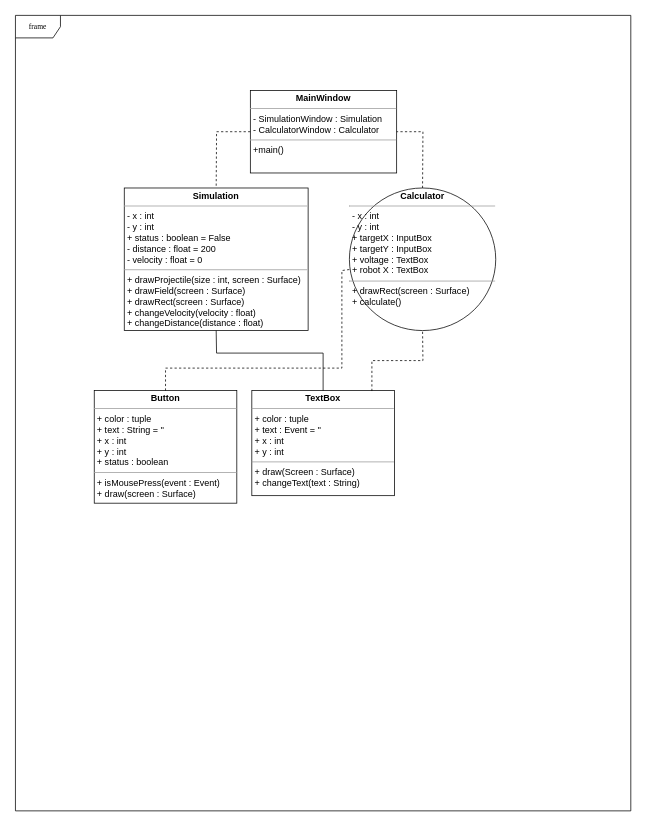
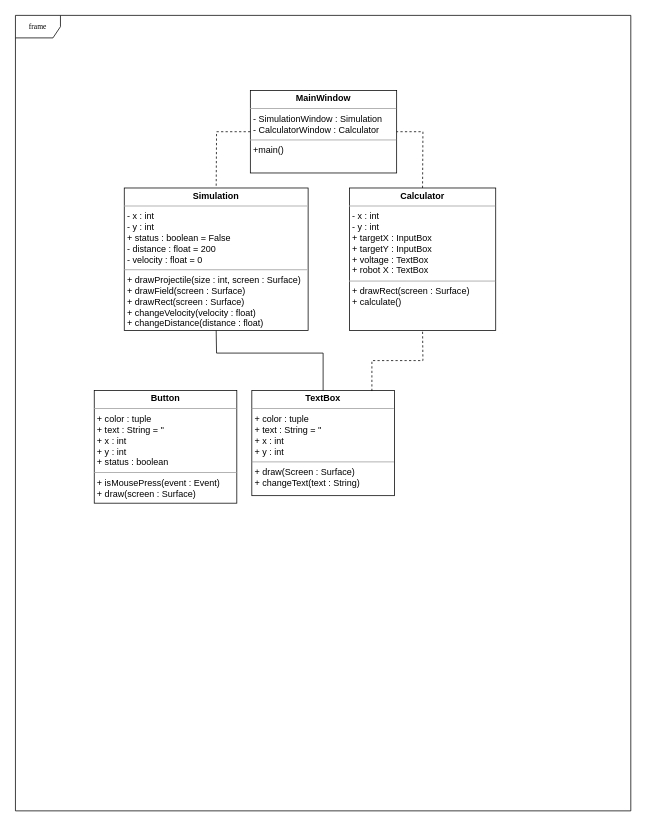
node "Calculator - x : int - y : int + targetX : InputBox + targetY : InputBox + voltage : TextBox + robot X : TextBox + drawRect(screen : Surface) + calculate()": shape ellipse -> rectangle
edge "Calculator - x : int - y : int + targetX : InputBox + targetY : InputBox + voltage : TextBox + robot X : TextBox + drawRect(screen : Surface) + calculate()" -- "Button + color : tuple + text : String = '' + x : int + y : int + status : boolean + isMousePress(event : Event) + draw(screen : Surface)": removed
node "TextBox + color : tuple + text : Event = '' + x : int + y : int + draw(Screen : Surface) + changeText(text : String)": label "TextBox + color : tuple + text : Event = '' + x : int + y : int + draw(Screen : Surface) + changeText(text : String)" -> "TextBox + color : tuple + text : String = '' + x : int + y : int + draw(Screen : Surface) + changeText(text : String)"
